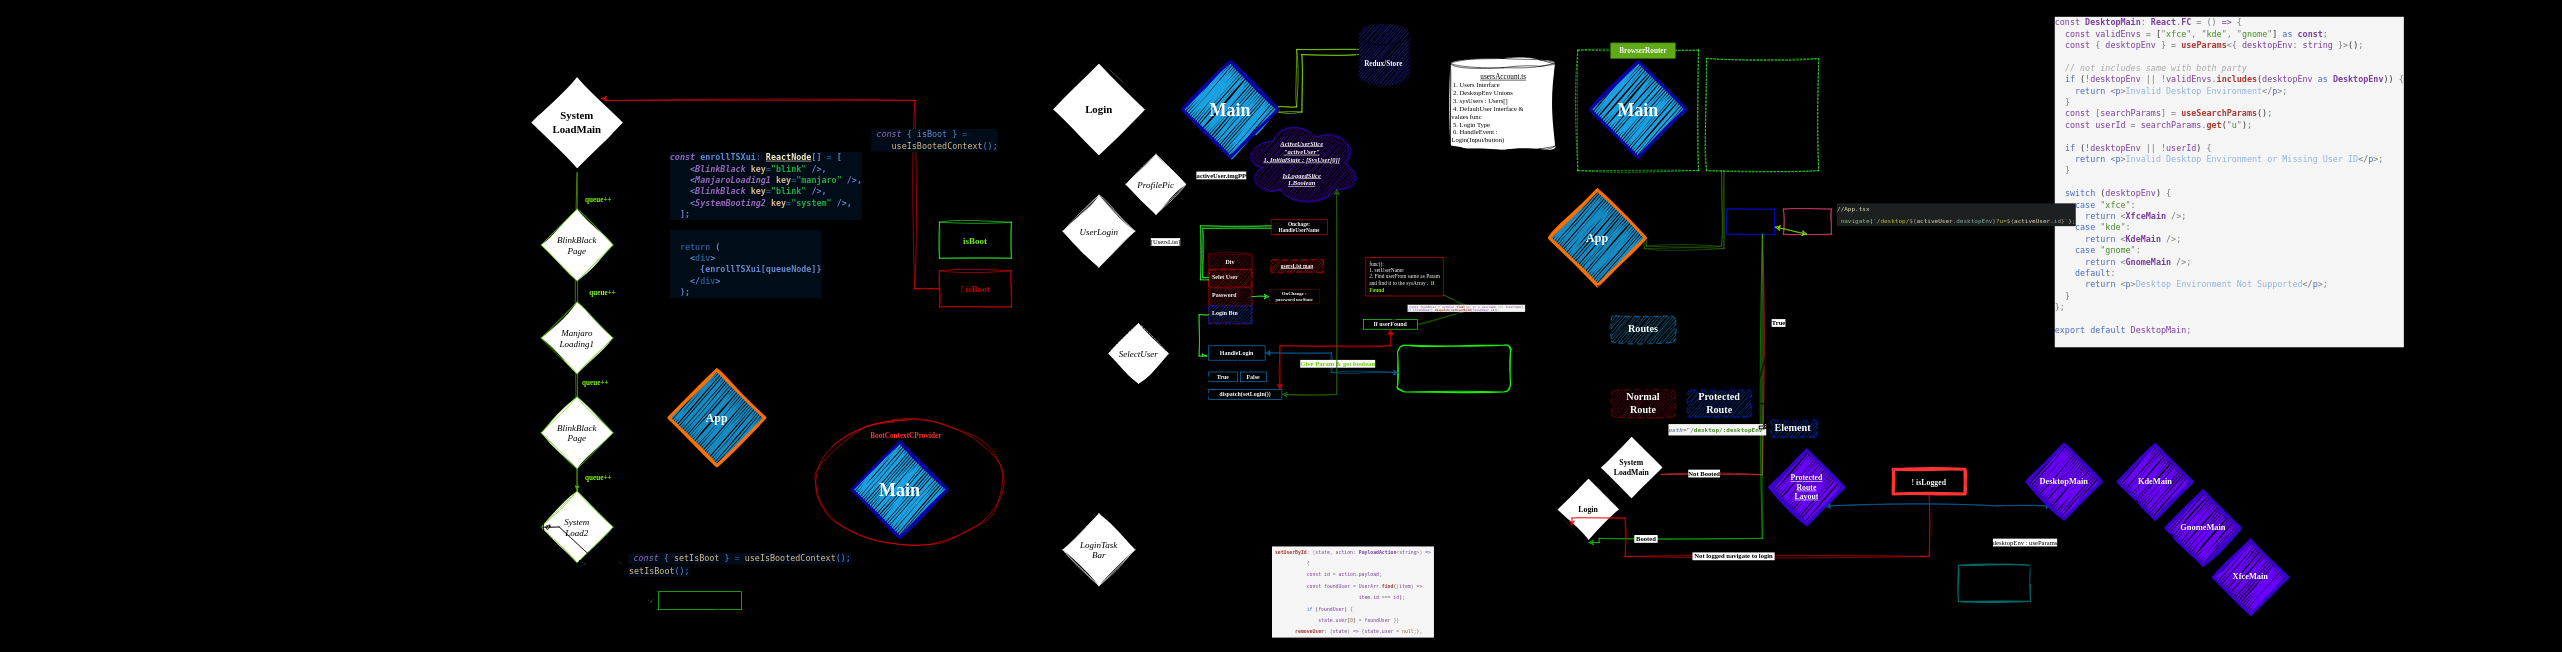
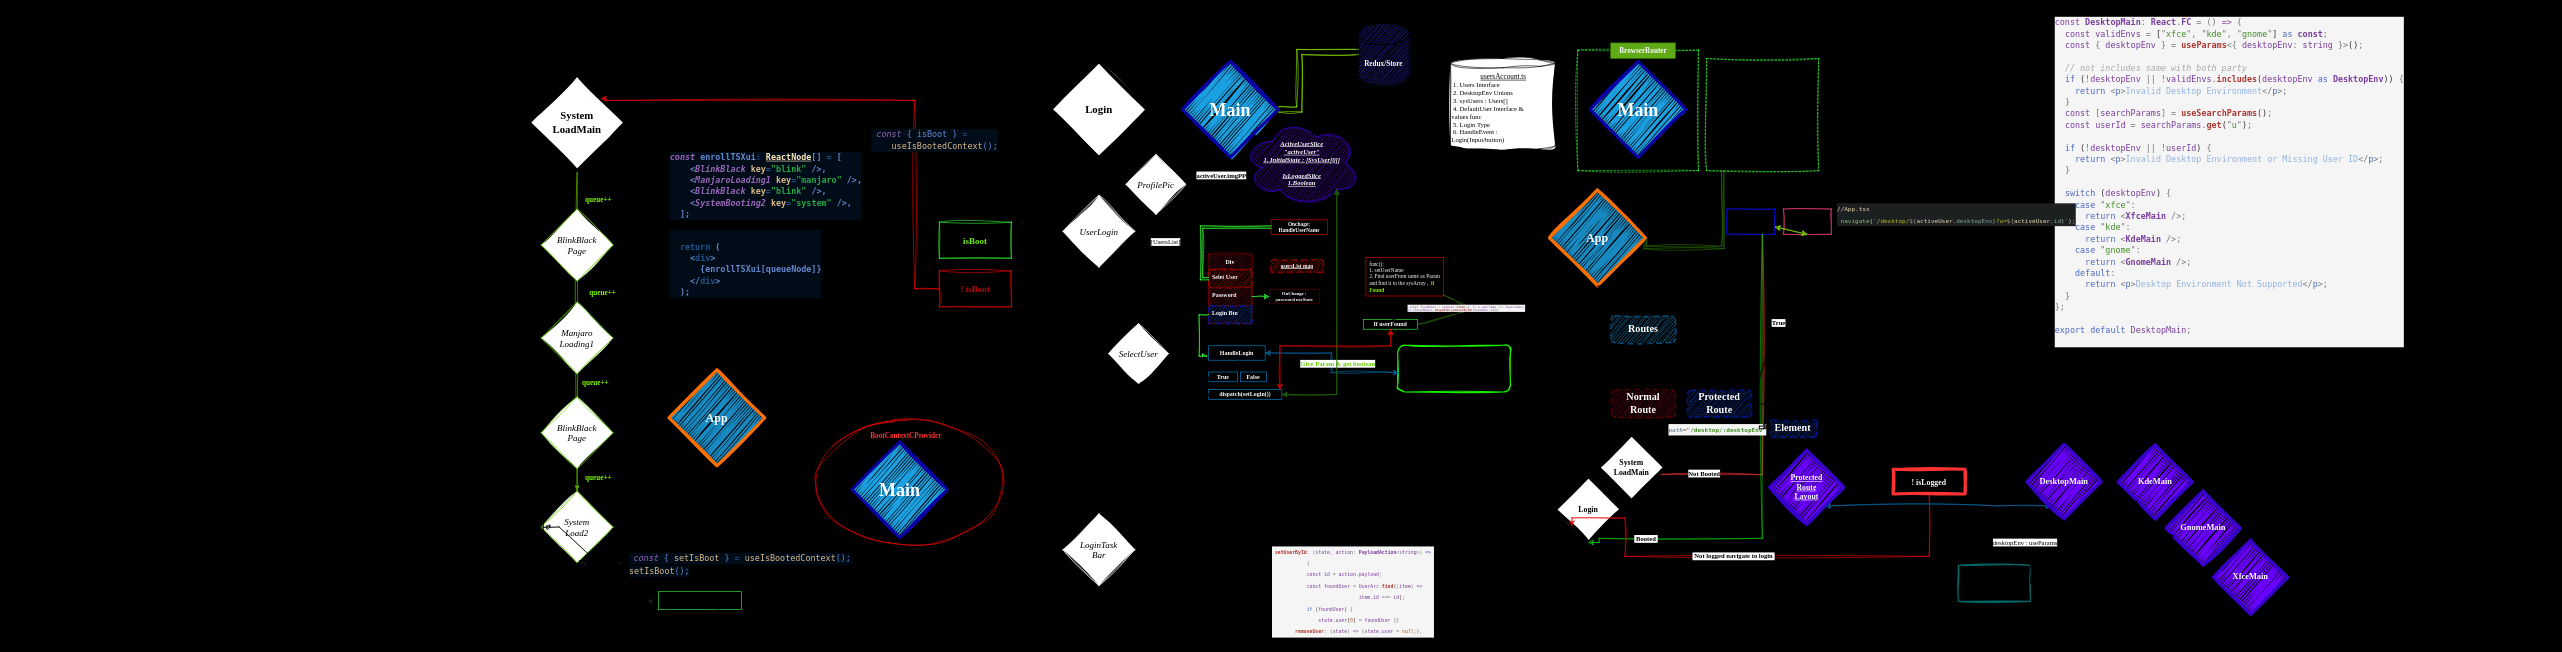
node "SelectUser": style dashed -> solid
